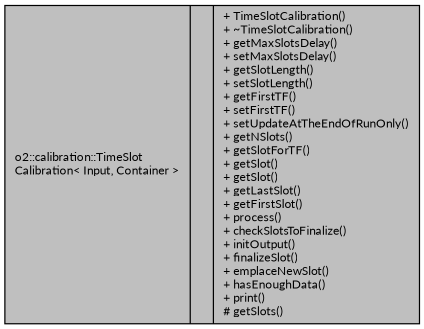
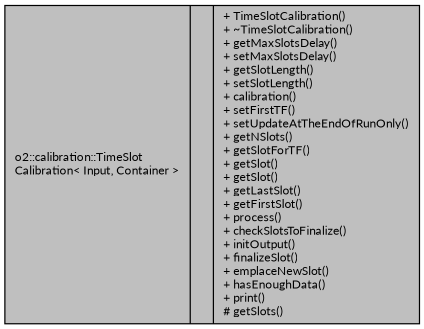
node "o2::calibration::TimeSlot": text "+ getFirstTF()" -> "+ calibration()"
